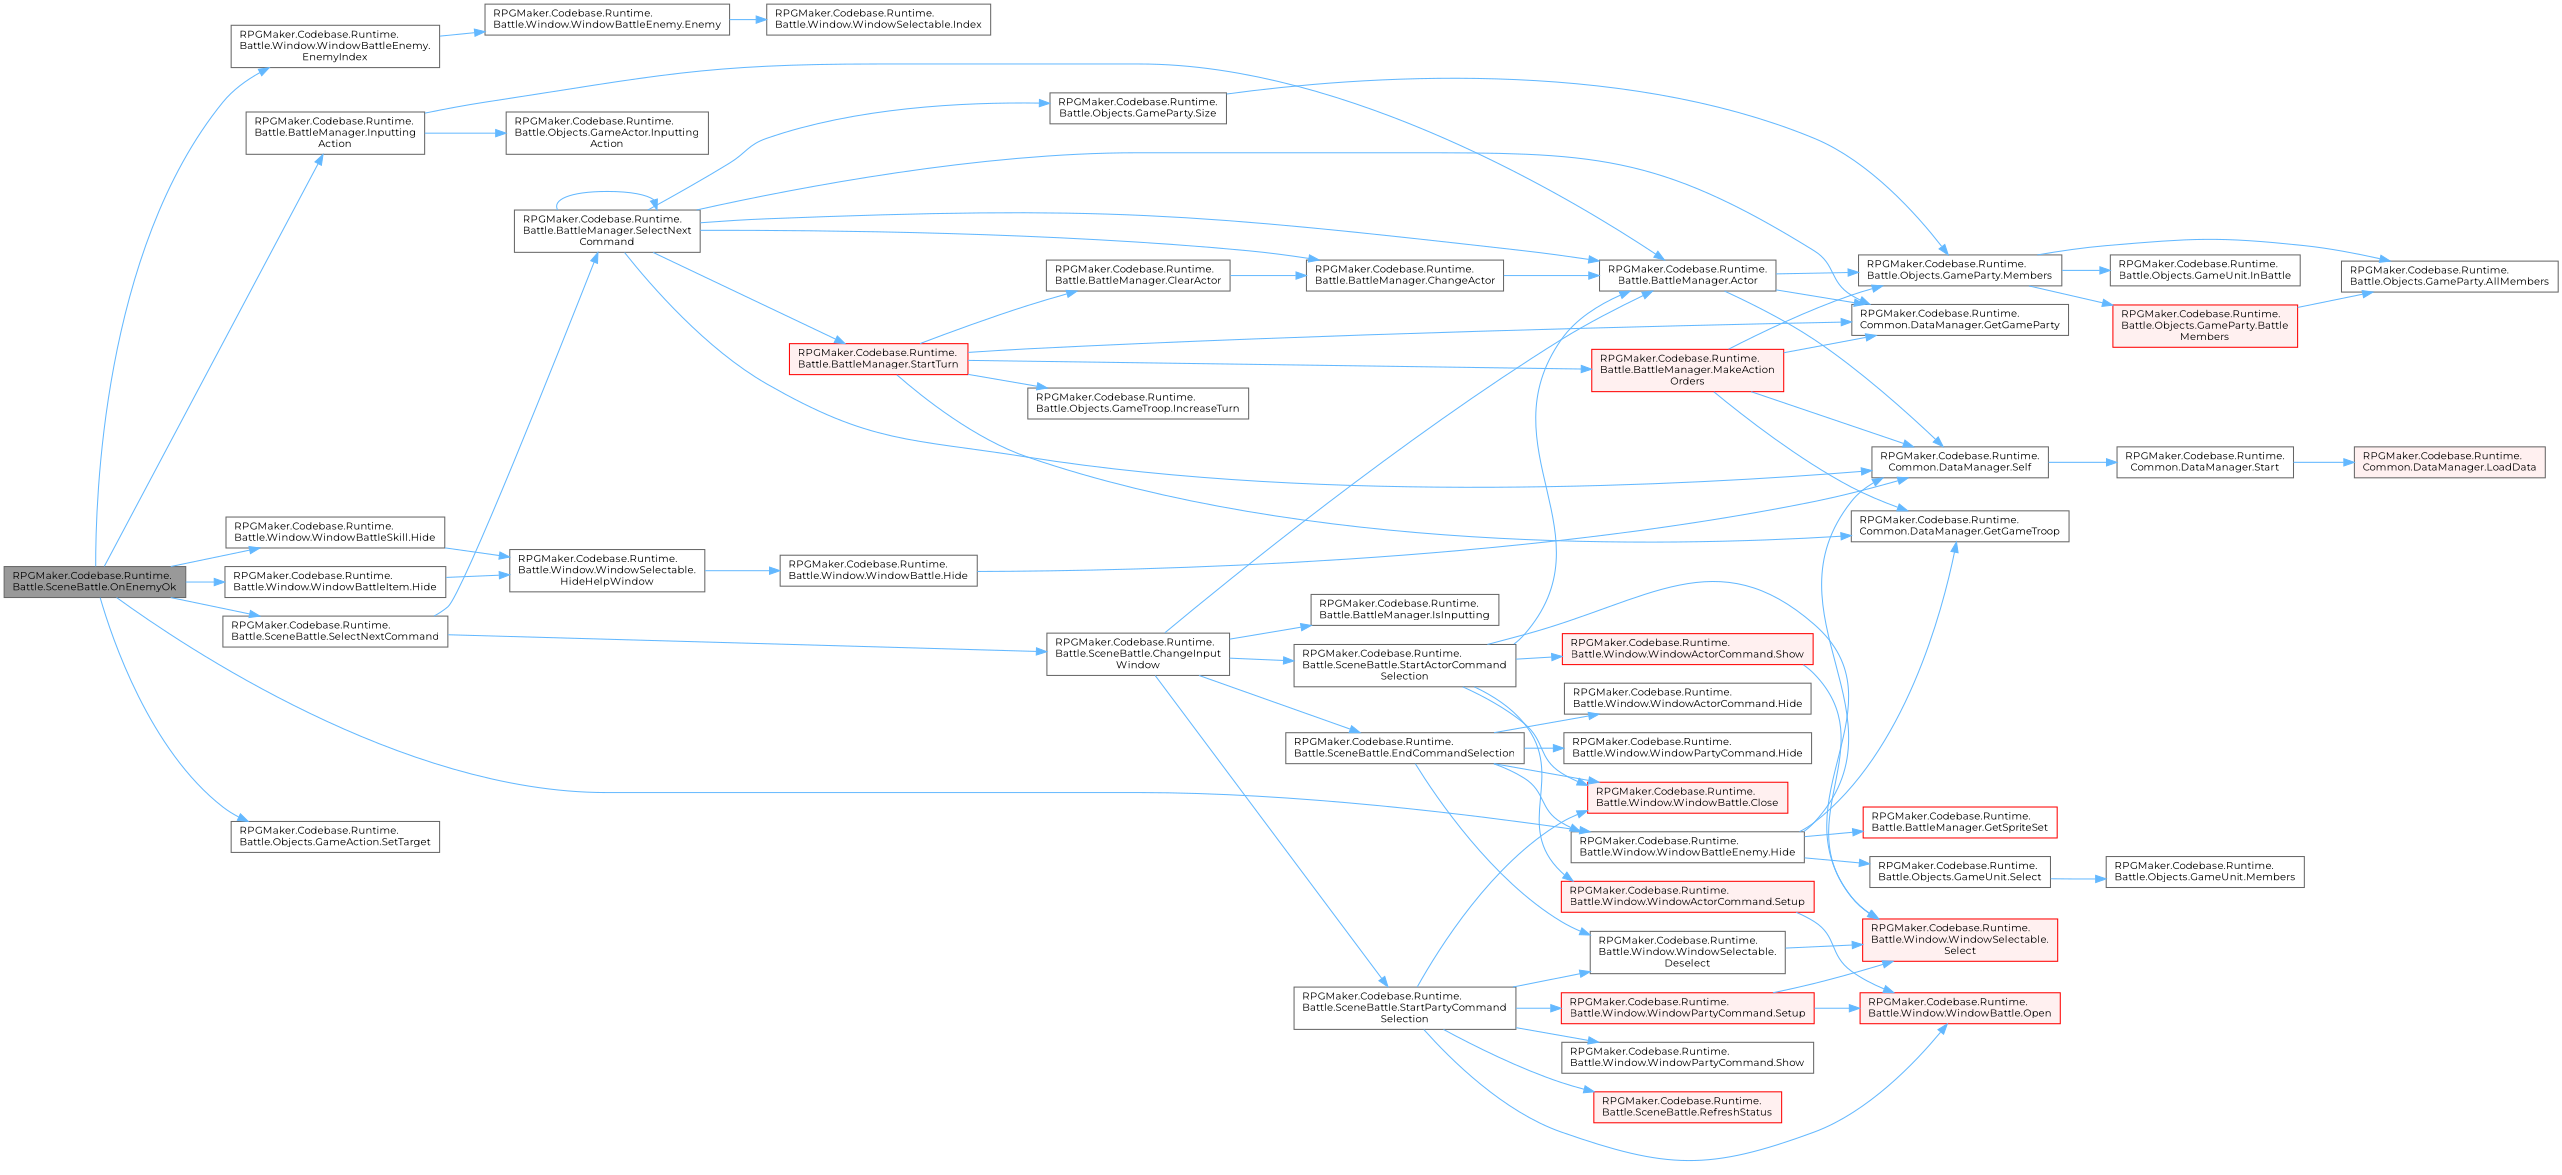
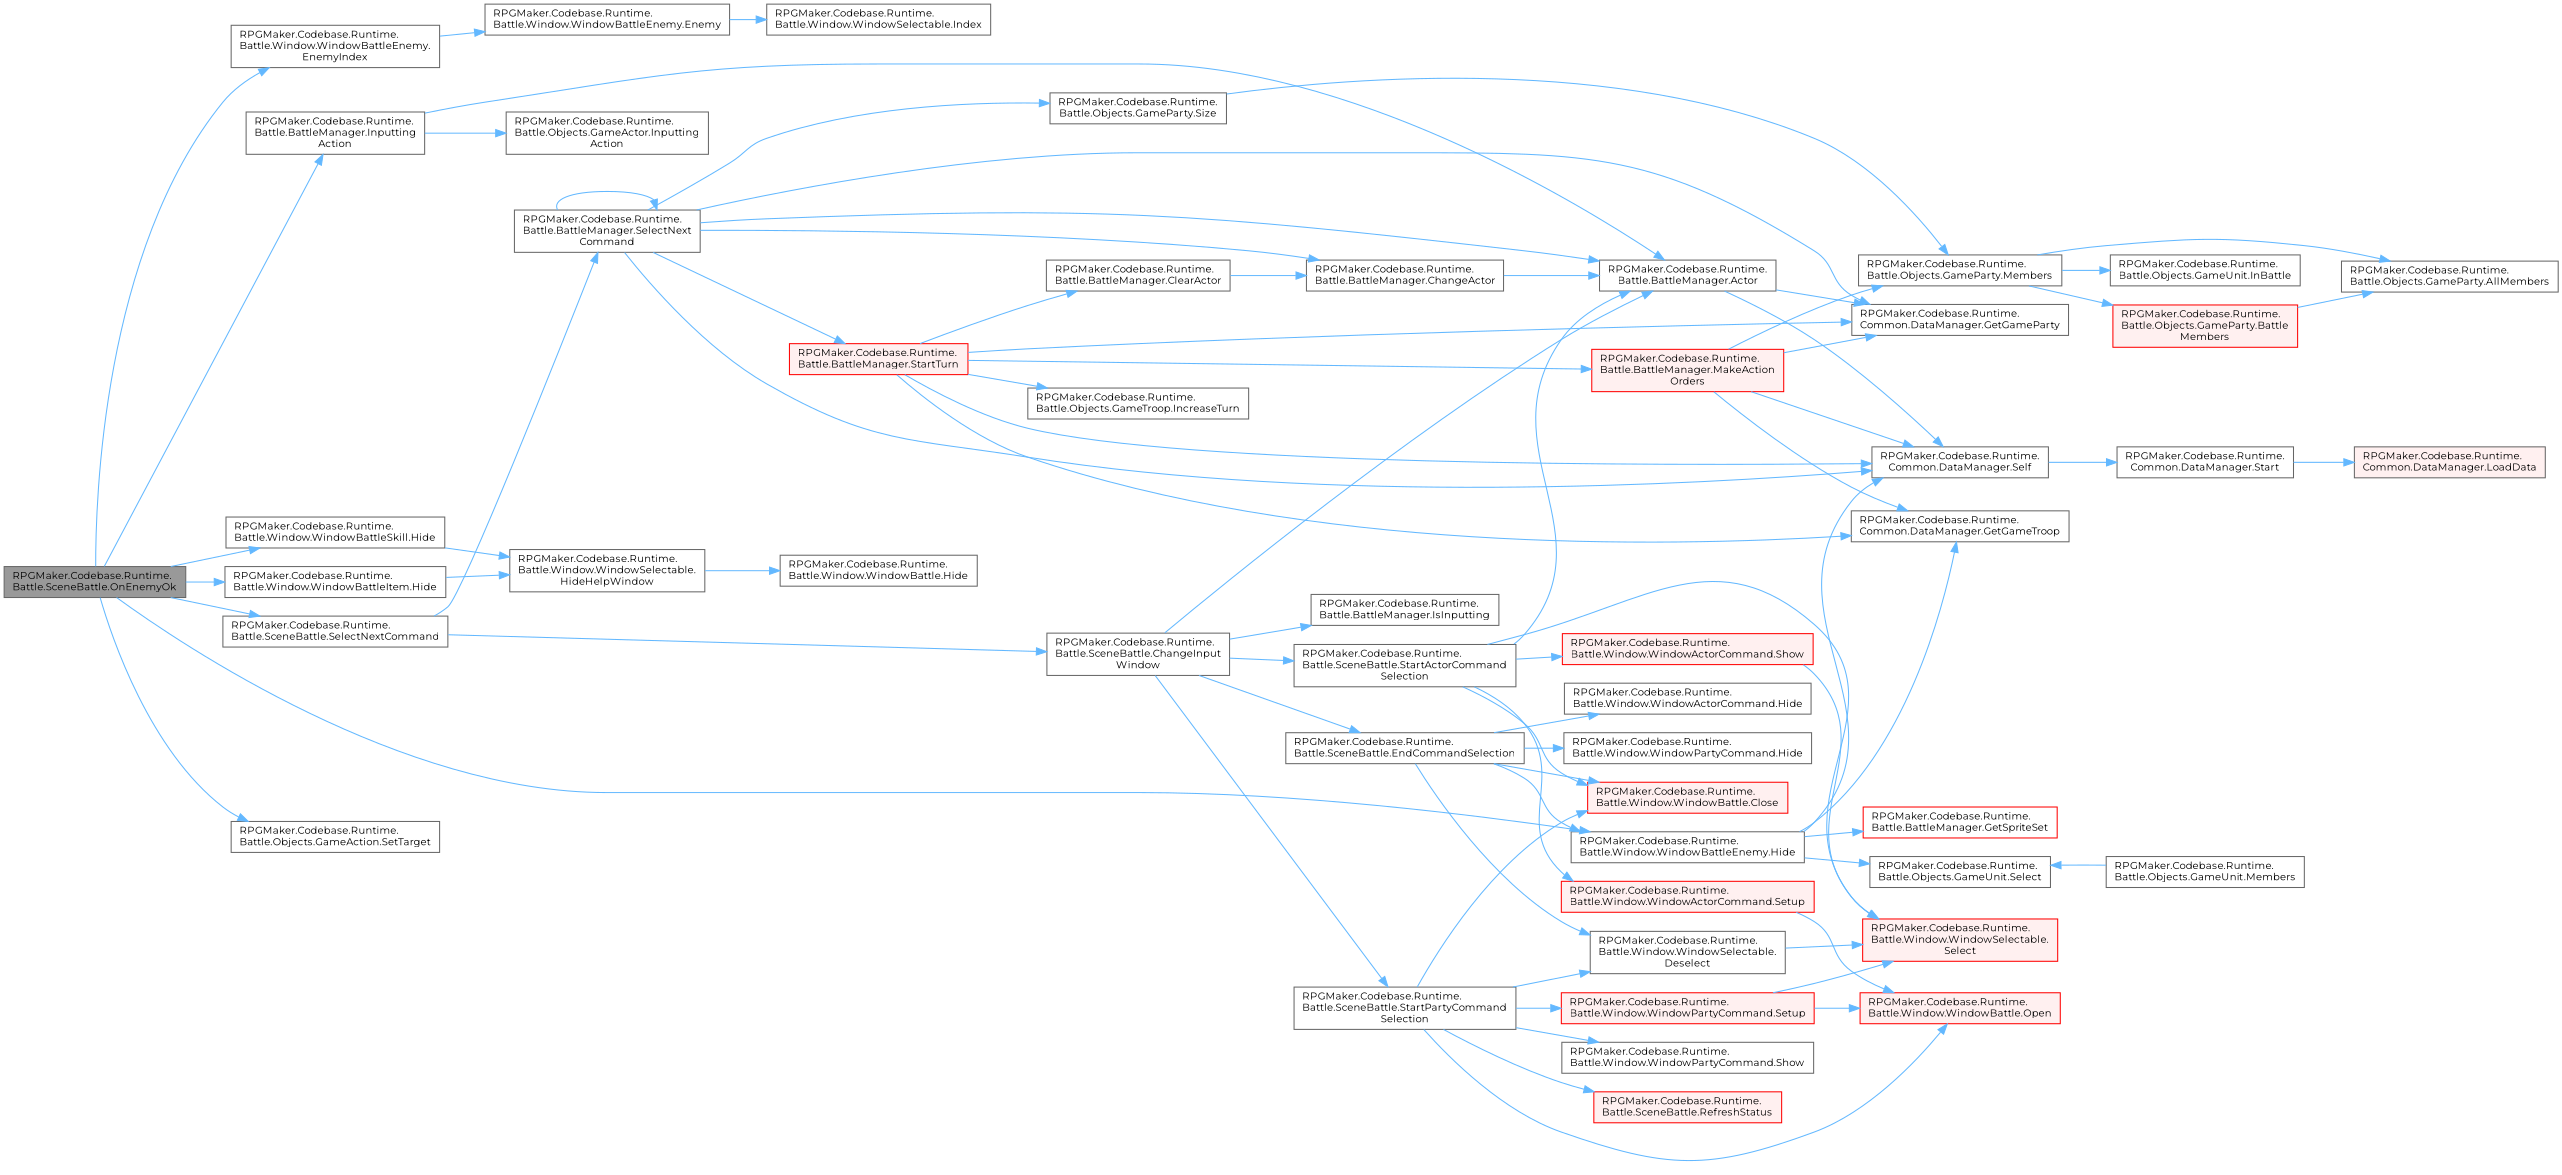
edge "RPGMaker.Codebase.Runtime. Battle.BattleManager.Actor" -> "RPGMaker.Codebase.Runtime. Battle.Objects.GameParty.Members": removed
edge "RPGMaker.Codebase.Runtime. Battle.Window.WindowBattle.Hide" -> "RPGMaker.Codebase.Runtime. Common.DataManager.Self": now "RPGMaker.Codebase.Runtime. Battle.BattleManager.StartTurn" -> "RPGMaker.Codebase.Runtime. Common.DataManager.Self"
edge "RPGMaker.Codebase.Runtime. Battle.Objects.GameUnit.Select" -> "RPGMaker.Codebase.Runtime. Battle.Objects.GameUnit.Members": reversed
